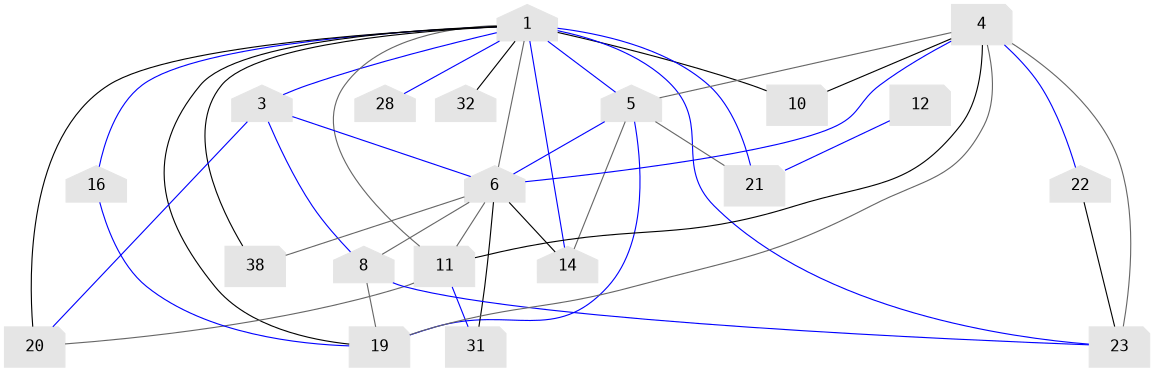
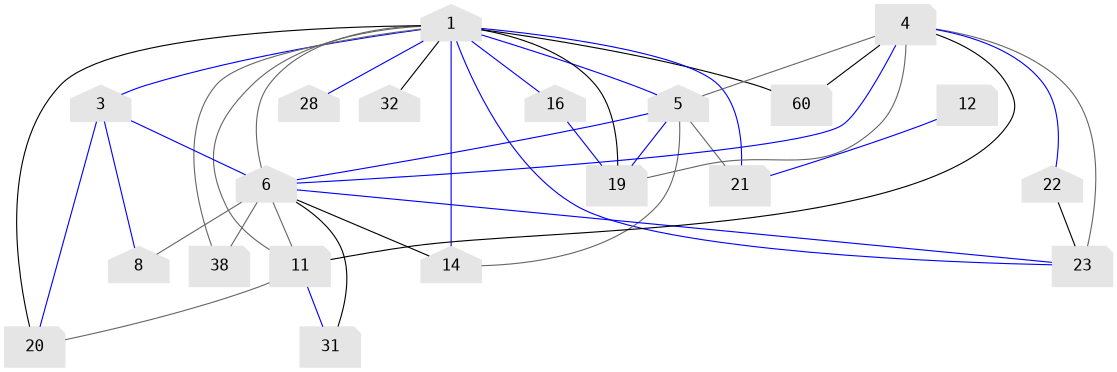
edge "1" -- "38": color black -> gray40
node "10": label "10" -> "60"
edge "8" -- "19": removed
edge "8" -- "23": now "6" -- "23"
